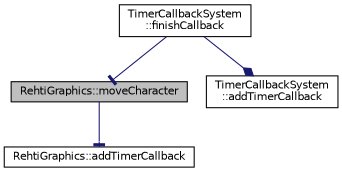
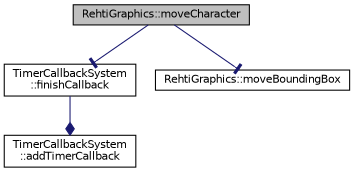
edge "TimerCallbackSystem ::finishCallback" -> "RehtiGraphics::moveCharacter": reversed
node "RehtiGraphics::addTimerCallback": label "RehtiGraphics::addTimerCallback" -> "RehtiGraphics::moveBoundingBox"
